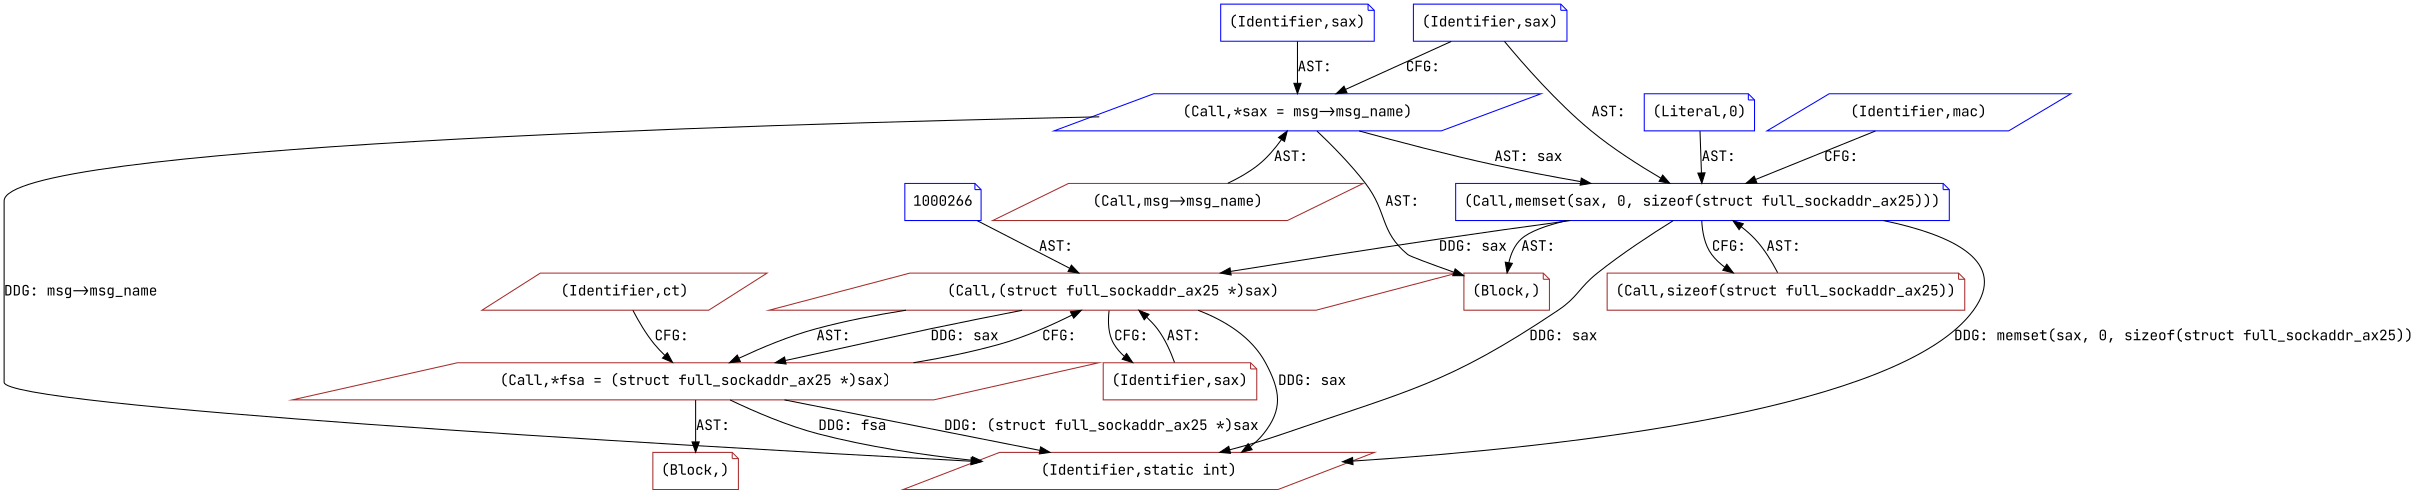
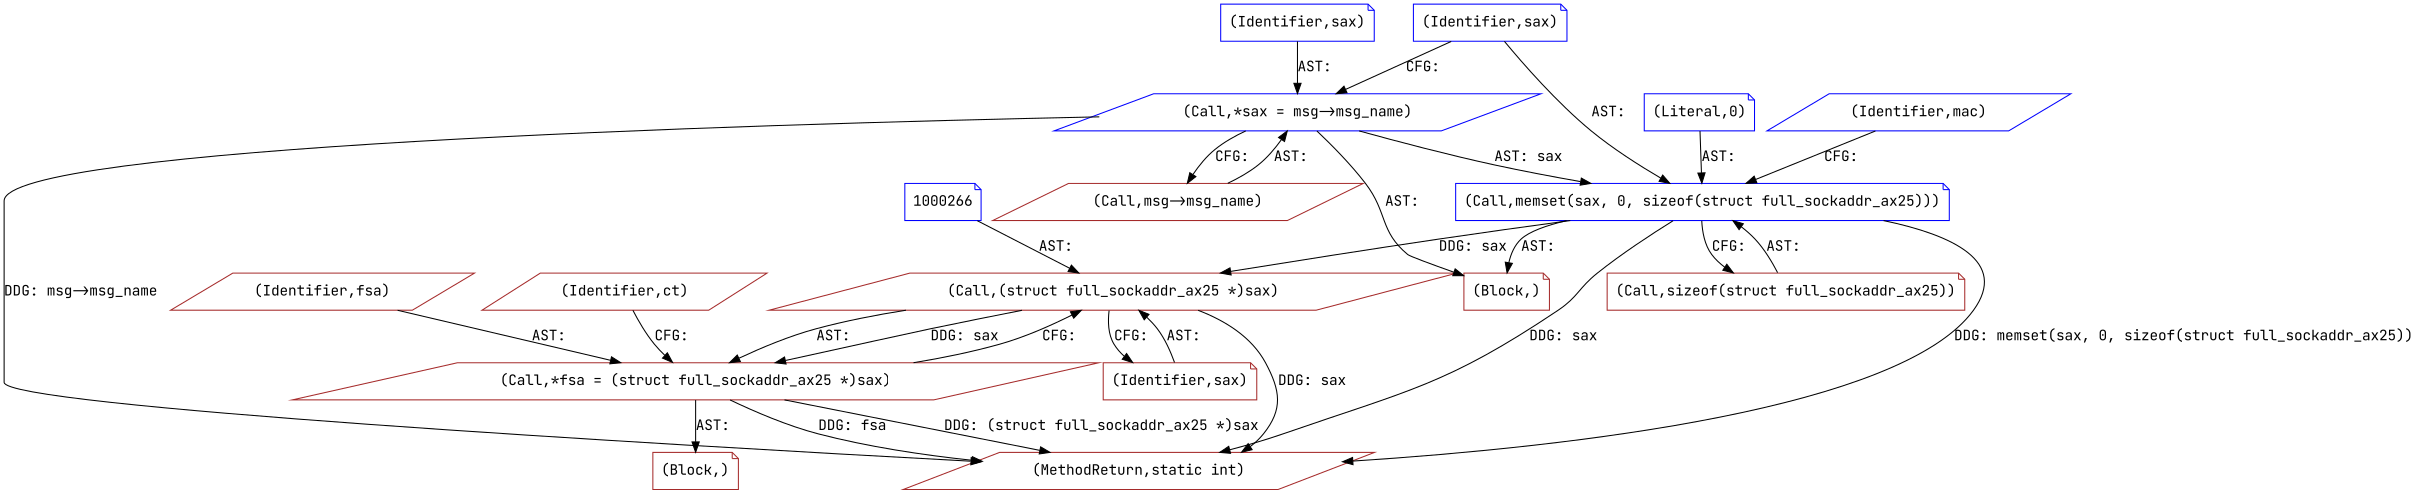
edge "(Call,*sax = msg->msg_name)" -> "(Call,msg->msg_name)": added, label "CFG:"
node "(Identifier,fsa)": added
node "(Identifier,static int)": label "(Identifier,static int)" -> "(MethodReturn,static int)"
